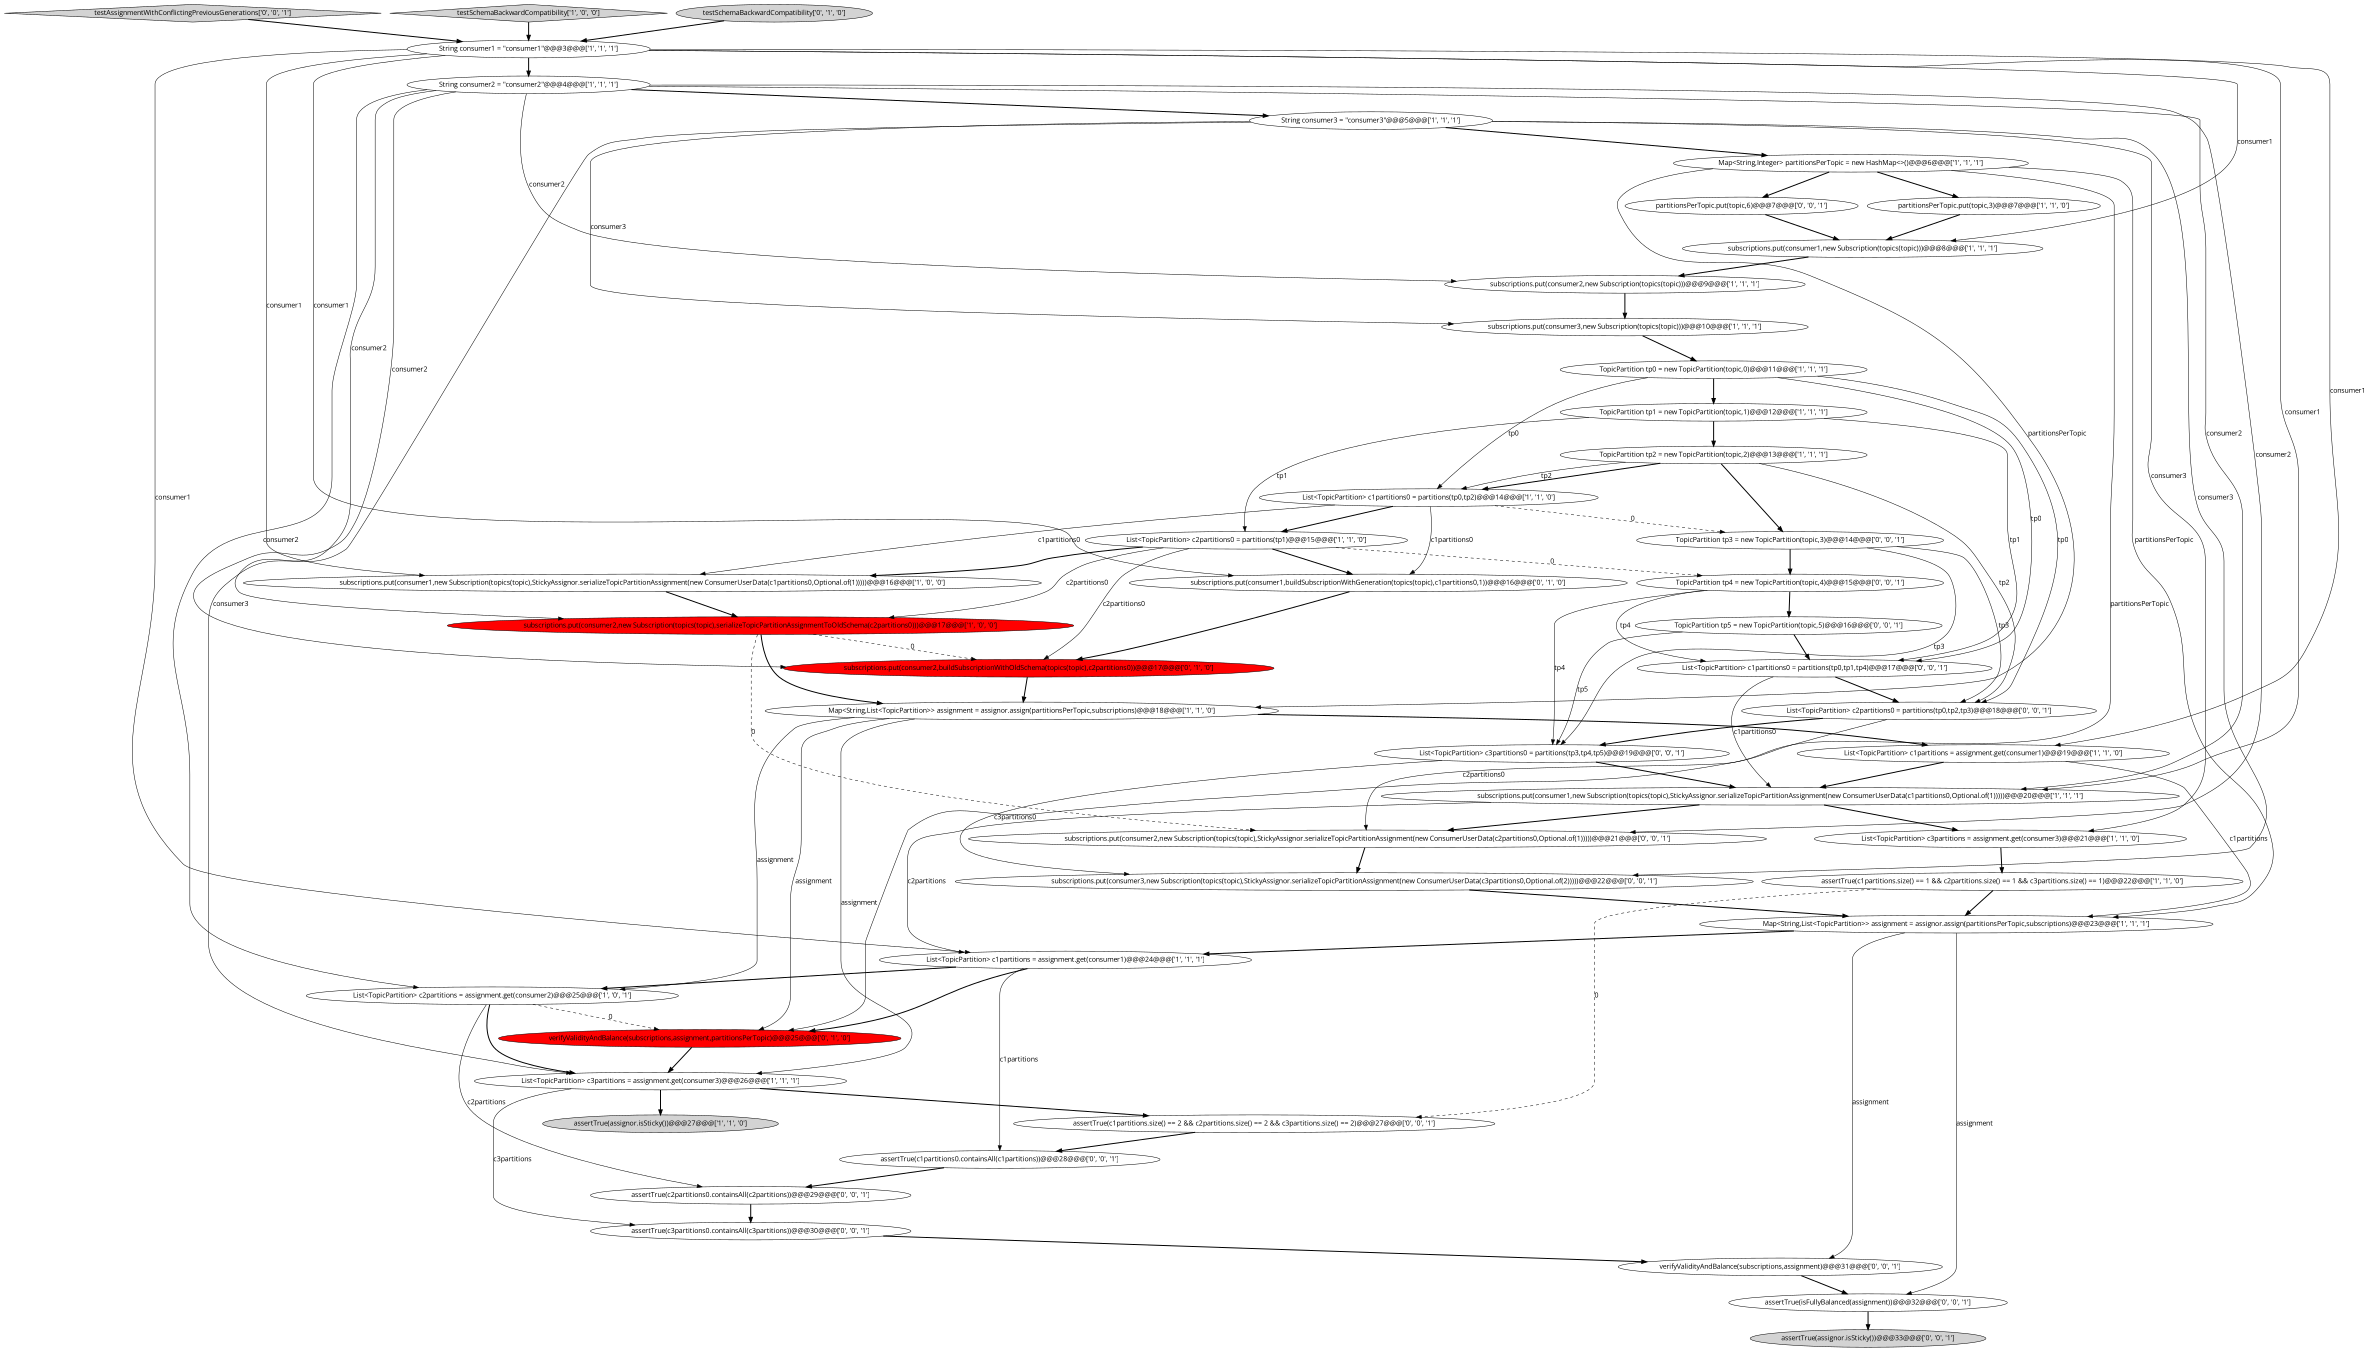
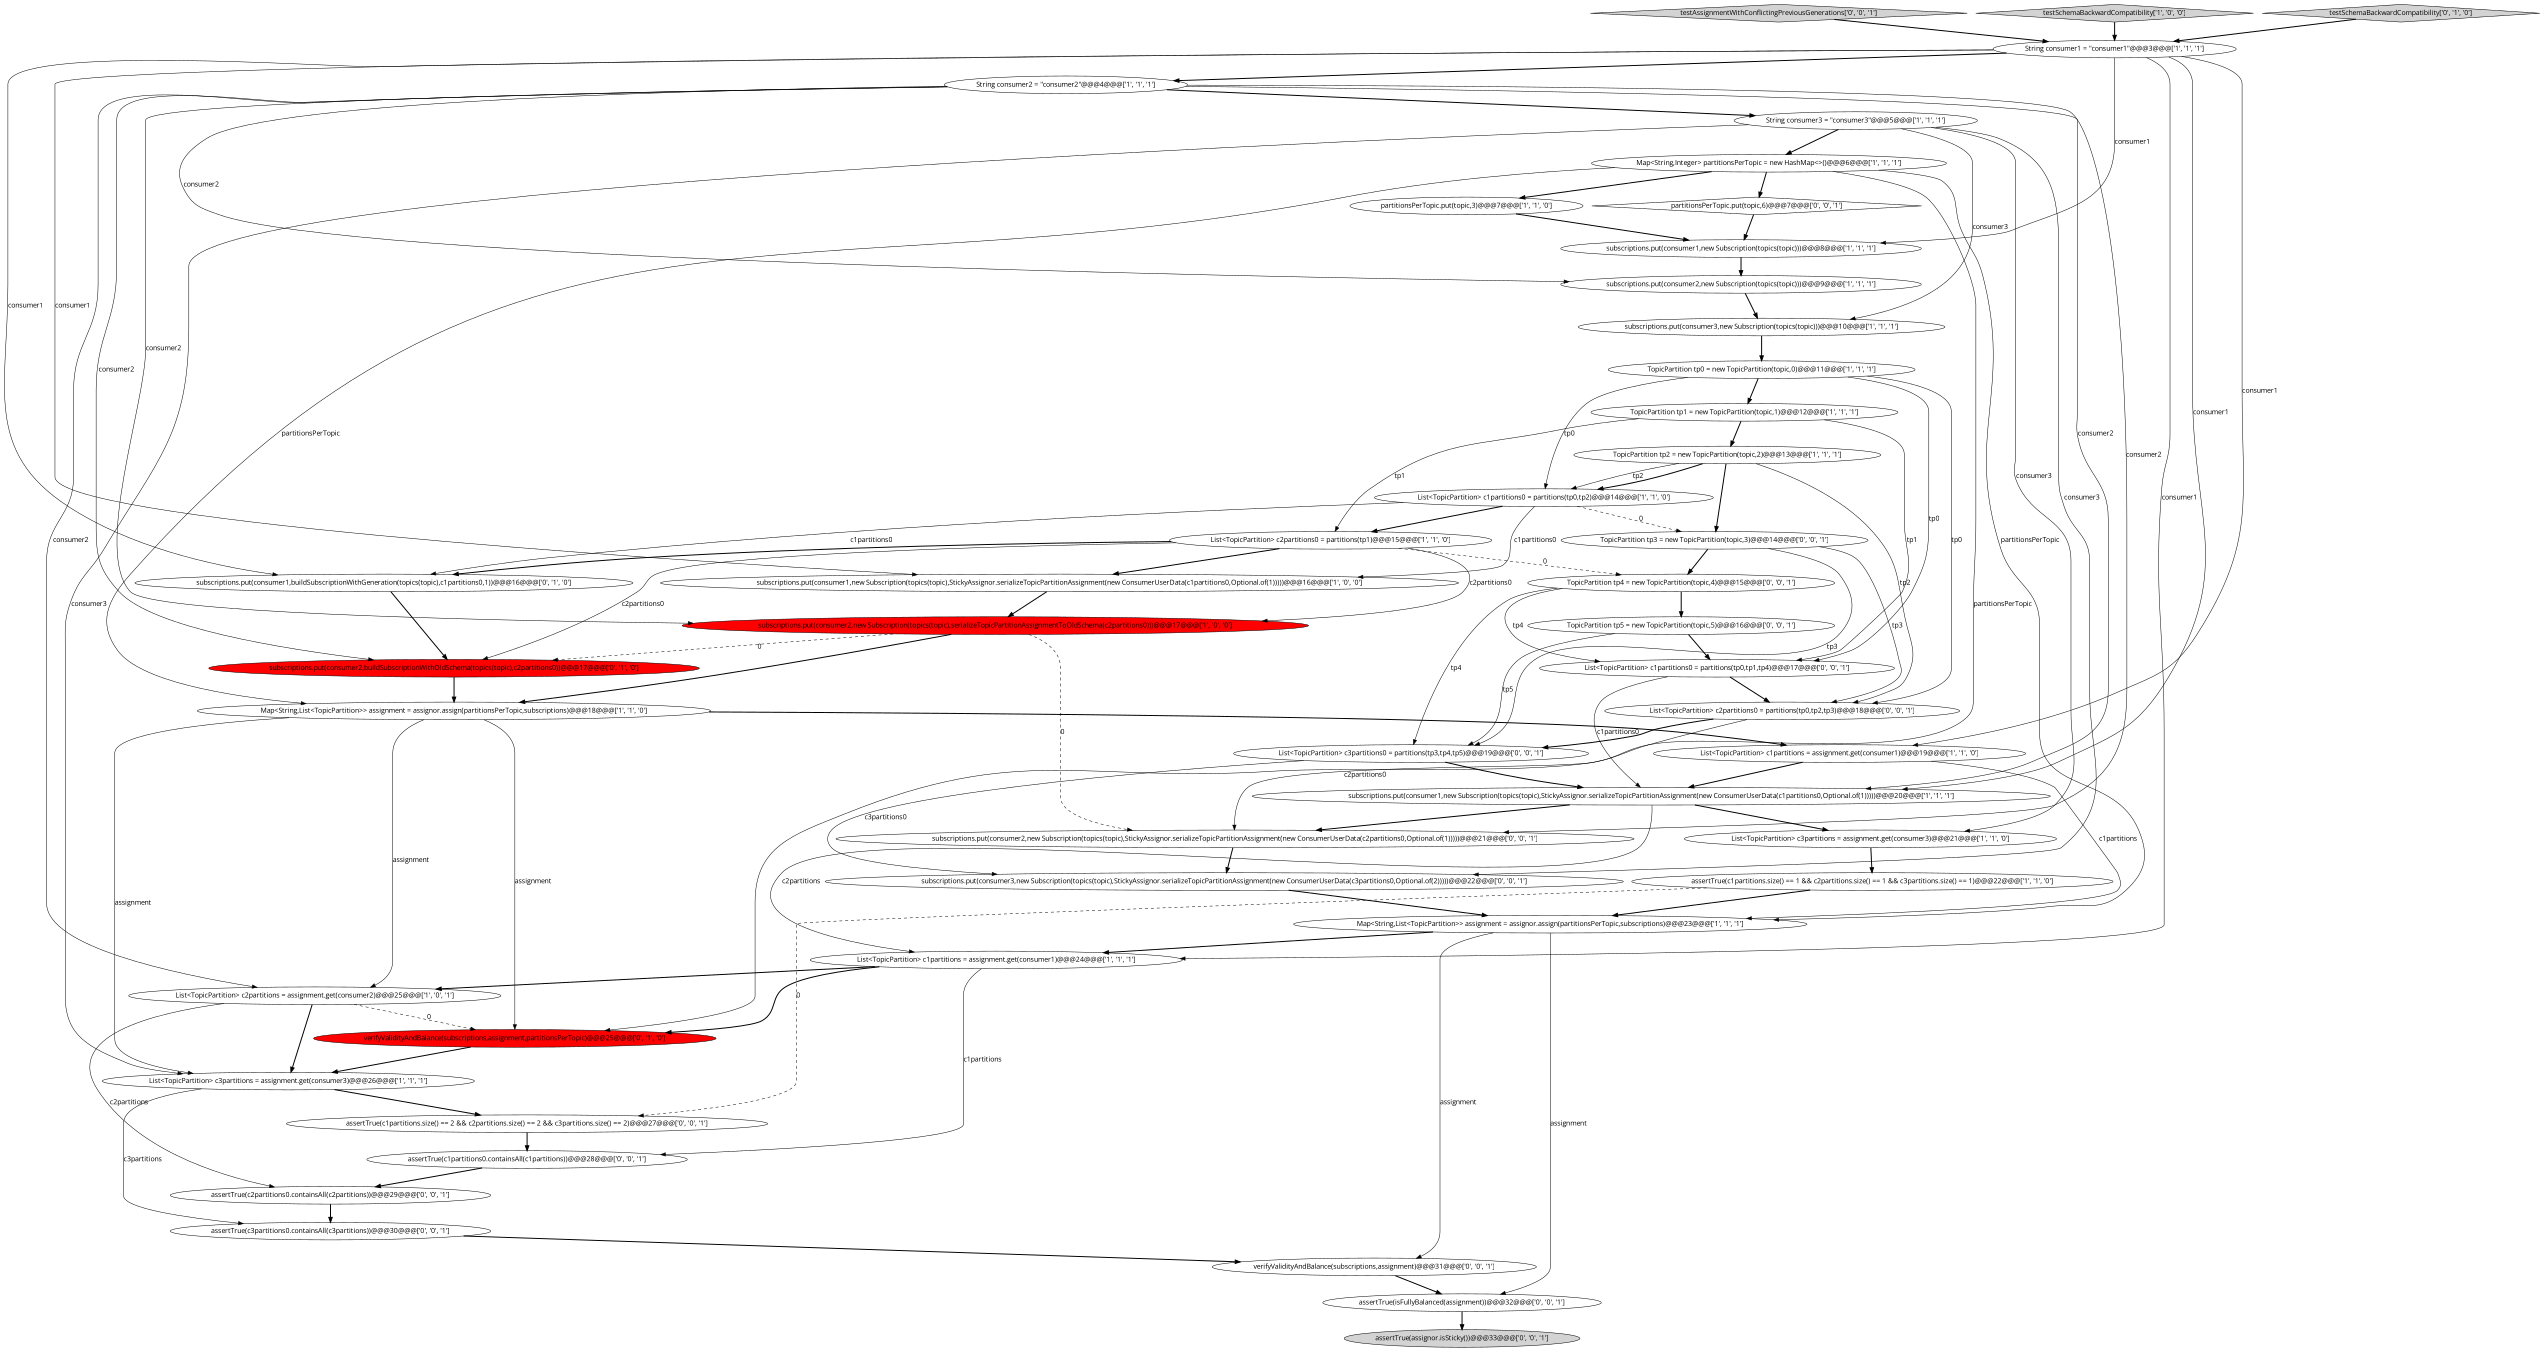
node "testSchemaBackwardCompatibility['0', '1', '0']": shape ellipse -> diamond
node "partitionsPerTopic.put(topic,6)@@@7@@@['0', '0', '1']": shape ellipse -> diamond
node "assertTrue(assignor.isSticky())@@@27@@@['1', '1', '0']": removed
